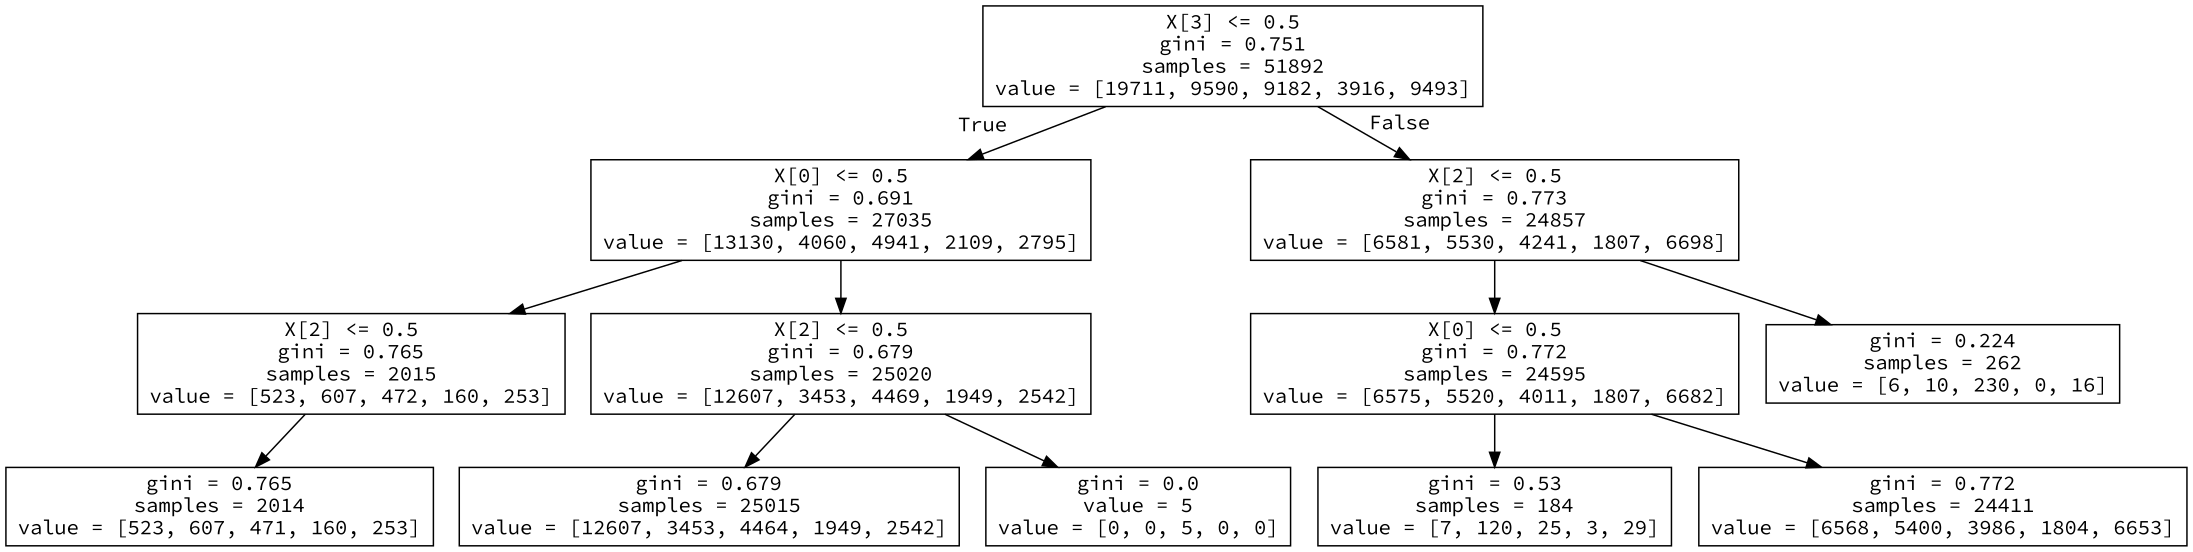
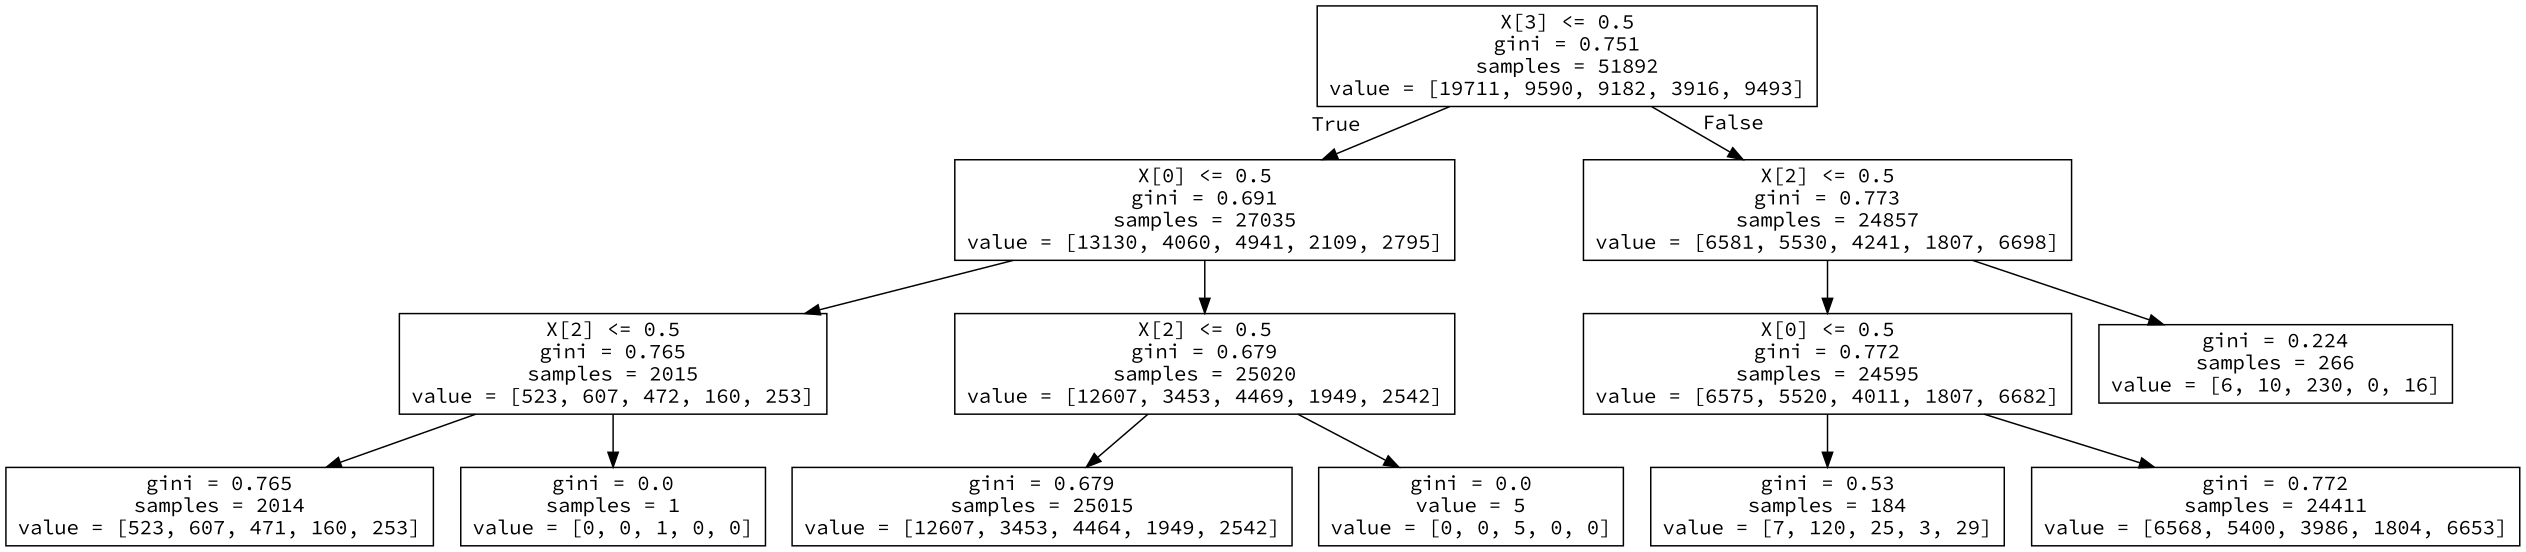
node "gini = 0.224 samples = 262 value = [6, 10, 230, 0, 16]": label "gini = 0.224 samples = 262 value = [6, 10, 230, 0, 16]" -> "gini = 0.224 samples = 266 value = [6, 10, 230, 0, 16]"
node "gini = 0.0 samples = 1 value = [0, 0, 1, 0, 0]": added
